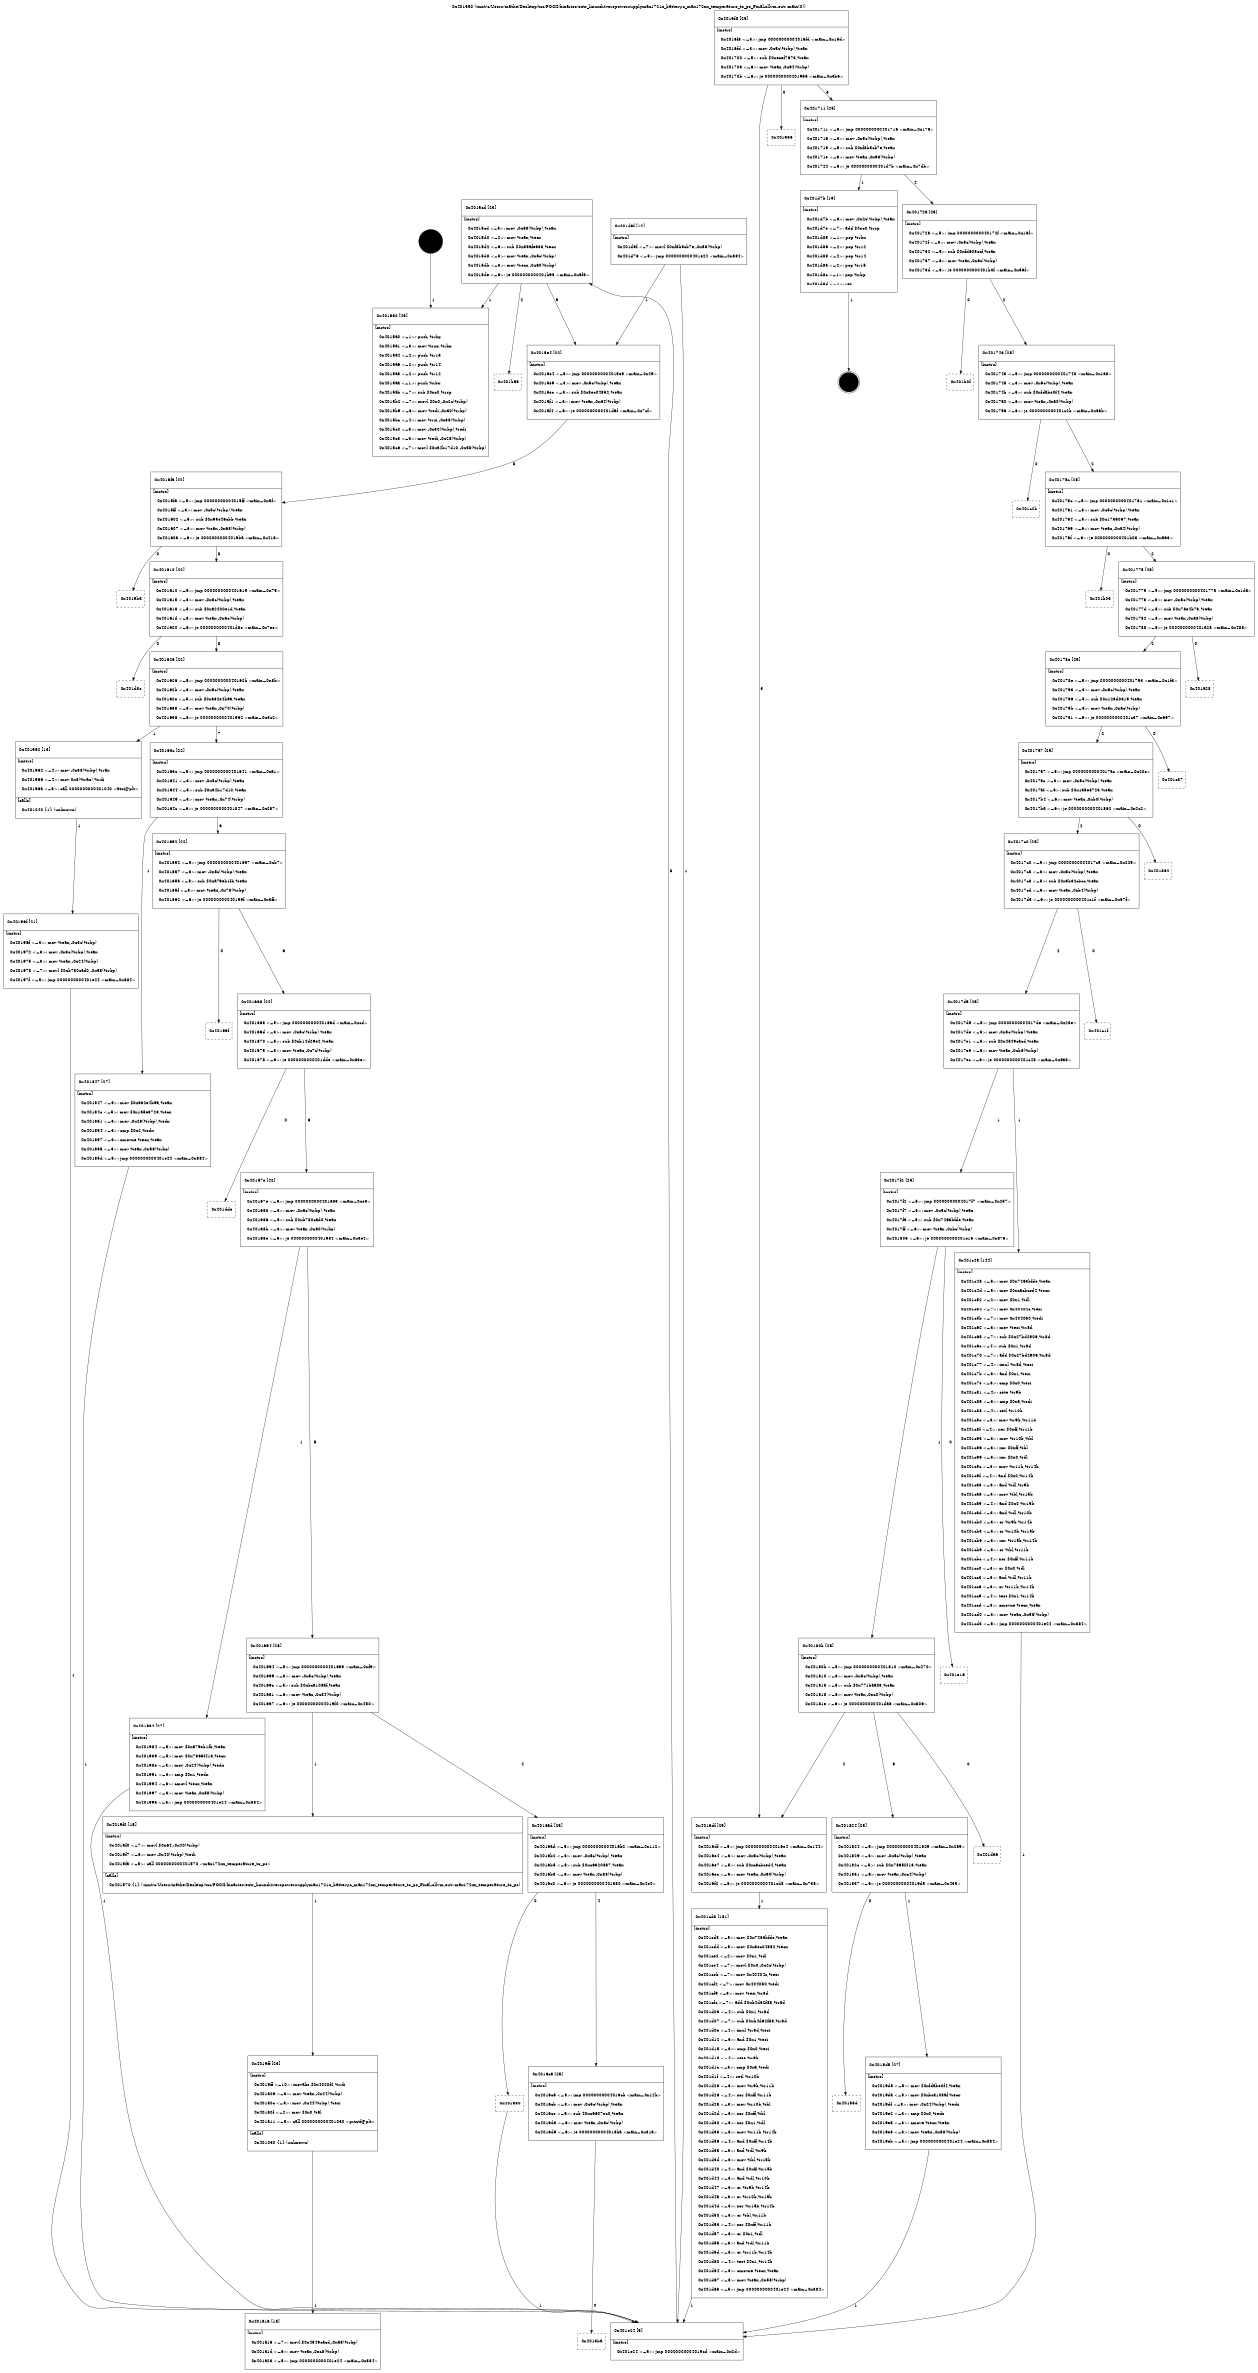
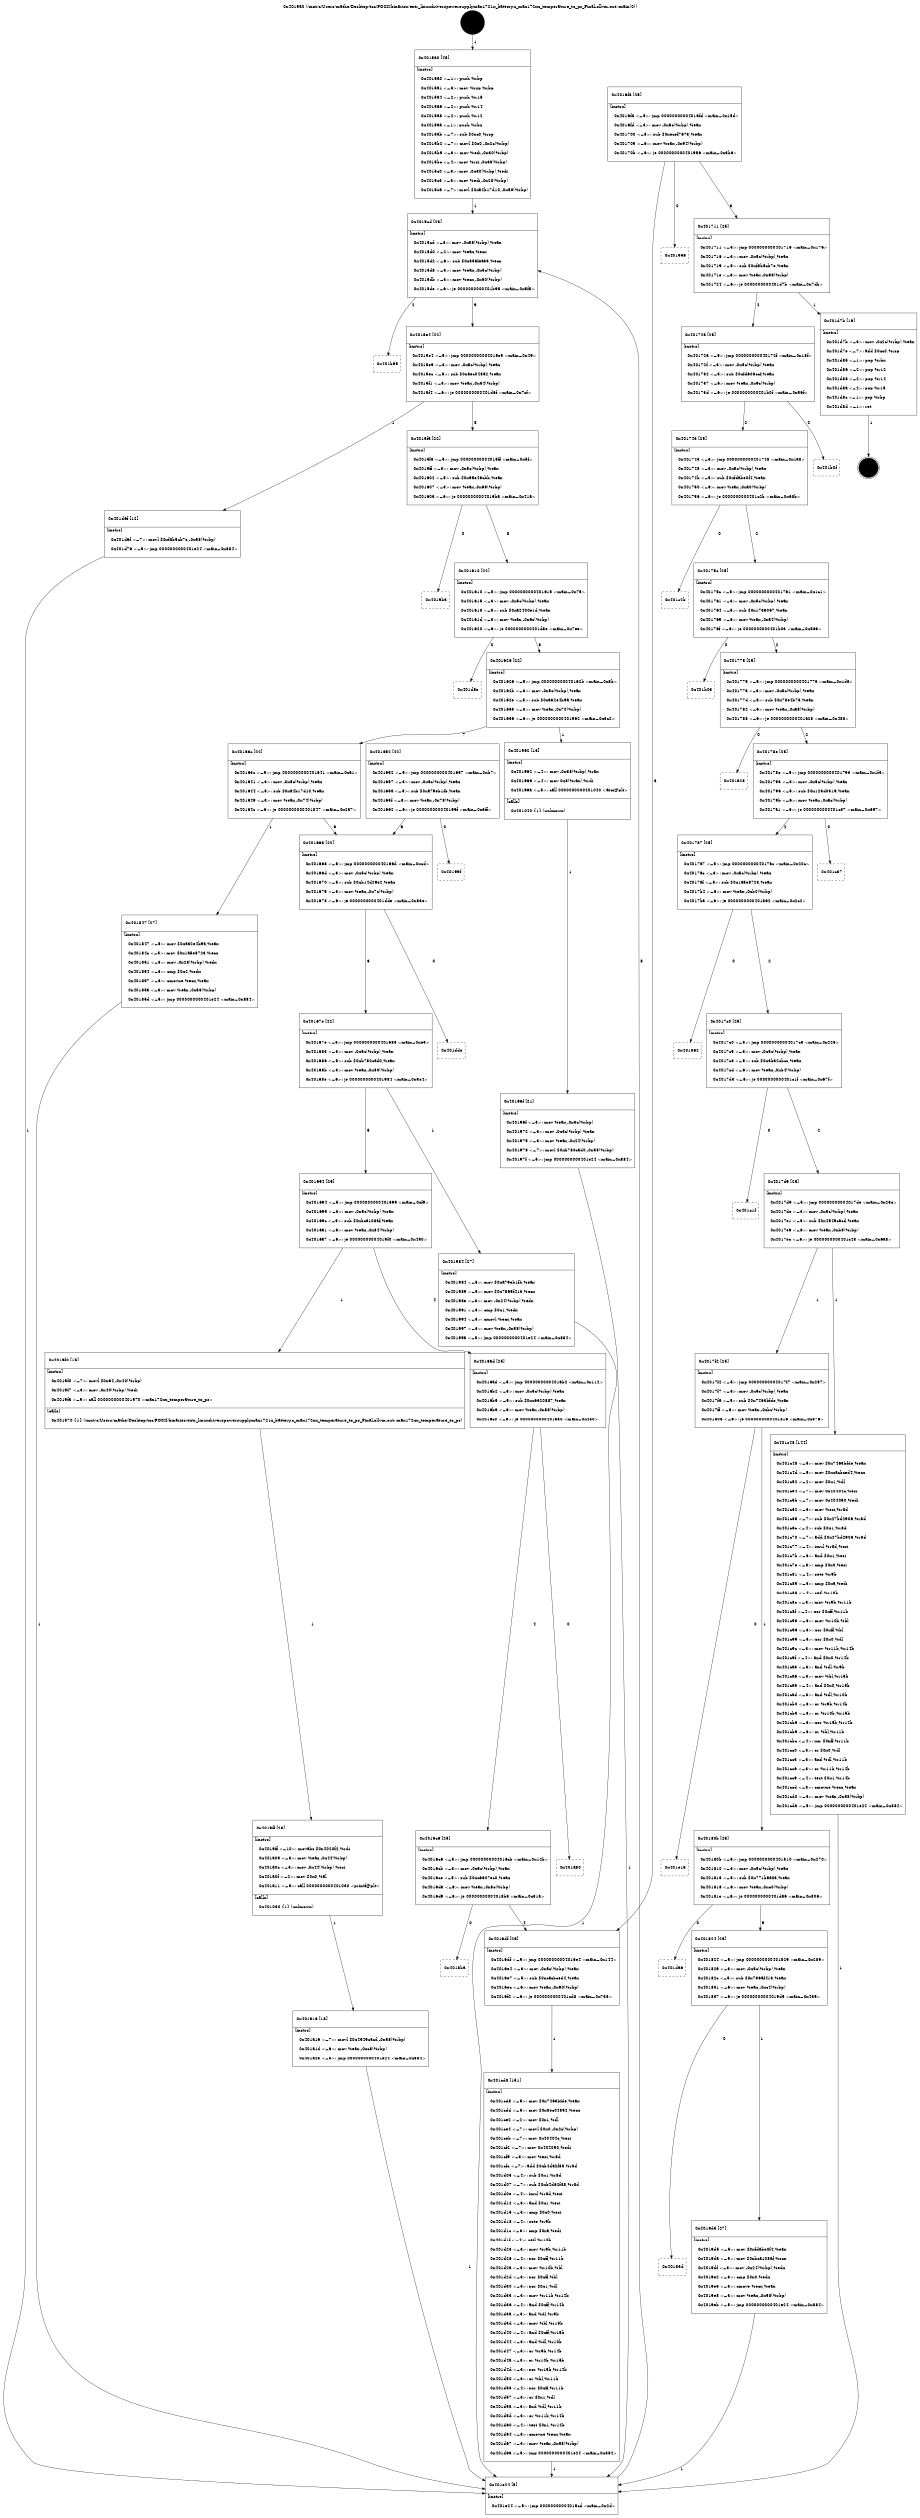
edge "0x4015cd [23]" -> "0x4015a0 [45]": reversed
edge "0x401d6f [12]" -> "0x4015e4 [22]": reversed
edge "0x40163c [22]" -> "0x401652 [22]": now "0x40163c [22]" -> "0x401668 [22]"
edge "0x40180b [25]" -> "0x4016df [25]": now "0x4016c6 [25]" -> "0x4016df [25]"
edge "0x401a80" -> "0x401e24 [5]": now "0x401a16 [18]" -> "0x401e24 [5]"
